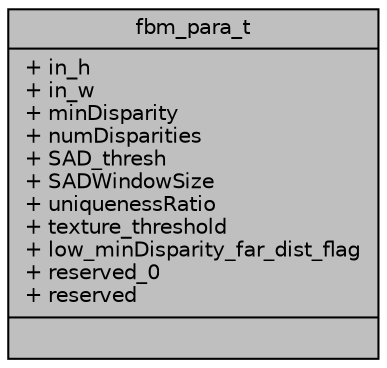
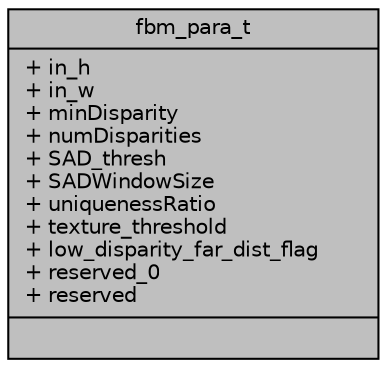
node "fbm_para_t": text "+ low_minDisparity_far_dist_flag" -> "+ low_disparity_far_dist_flag"
